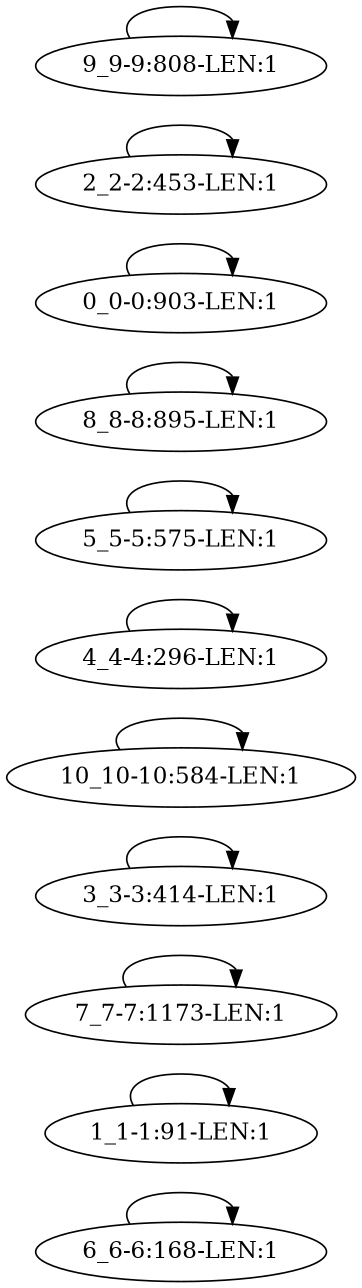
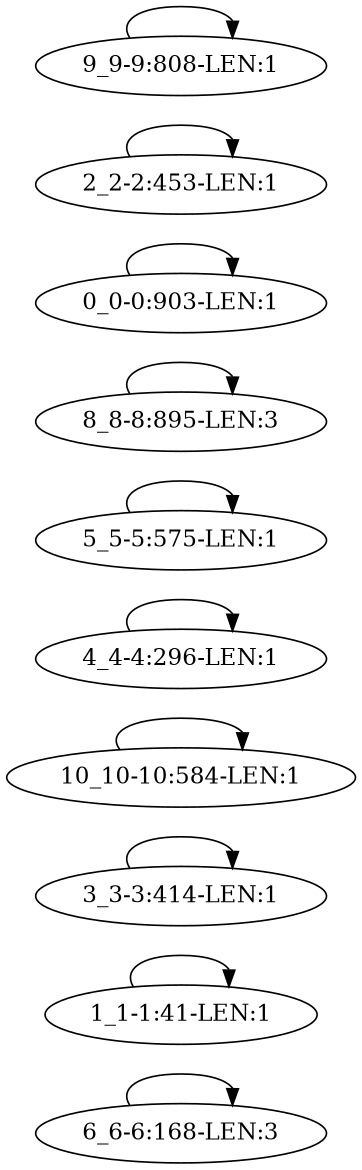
node "8_8-8:895-LEN:1": label "8_8-8:895-LEN:1" -> "8_8-8:895-LEN:3"
node "7_7-7:1173-LEN:1": removed
node "1_1-1:91-LEN:1": label "1_1-1:91-LEN:1" -> "1_1-1:41-LEN:1"
node "6_6-6:168-LEN:1": label "6_6-6:168-LEN:1" -> "6_6-6:168-LEN:3"
